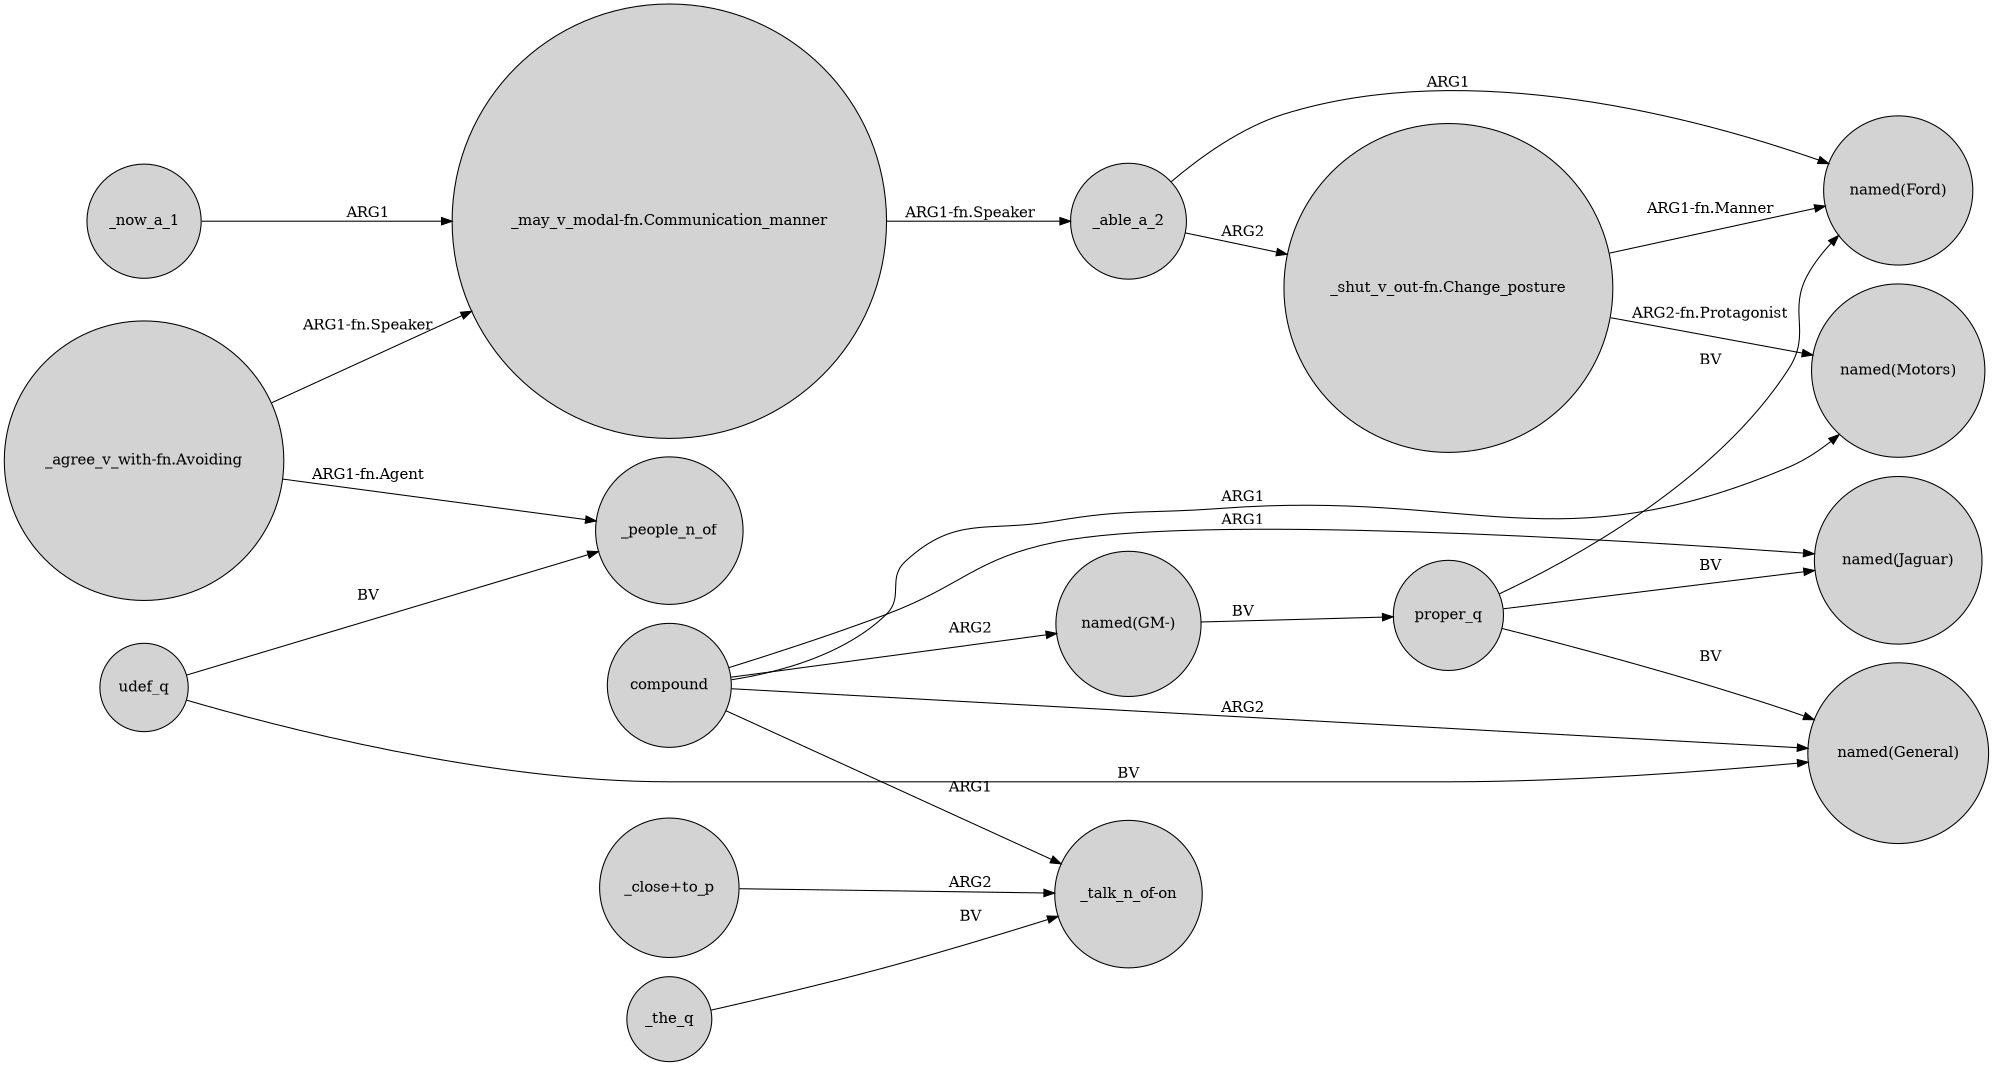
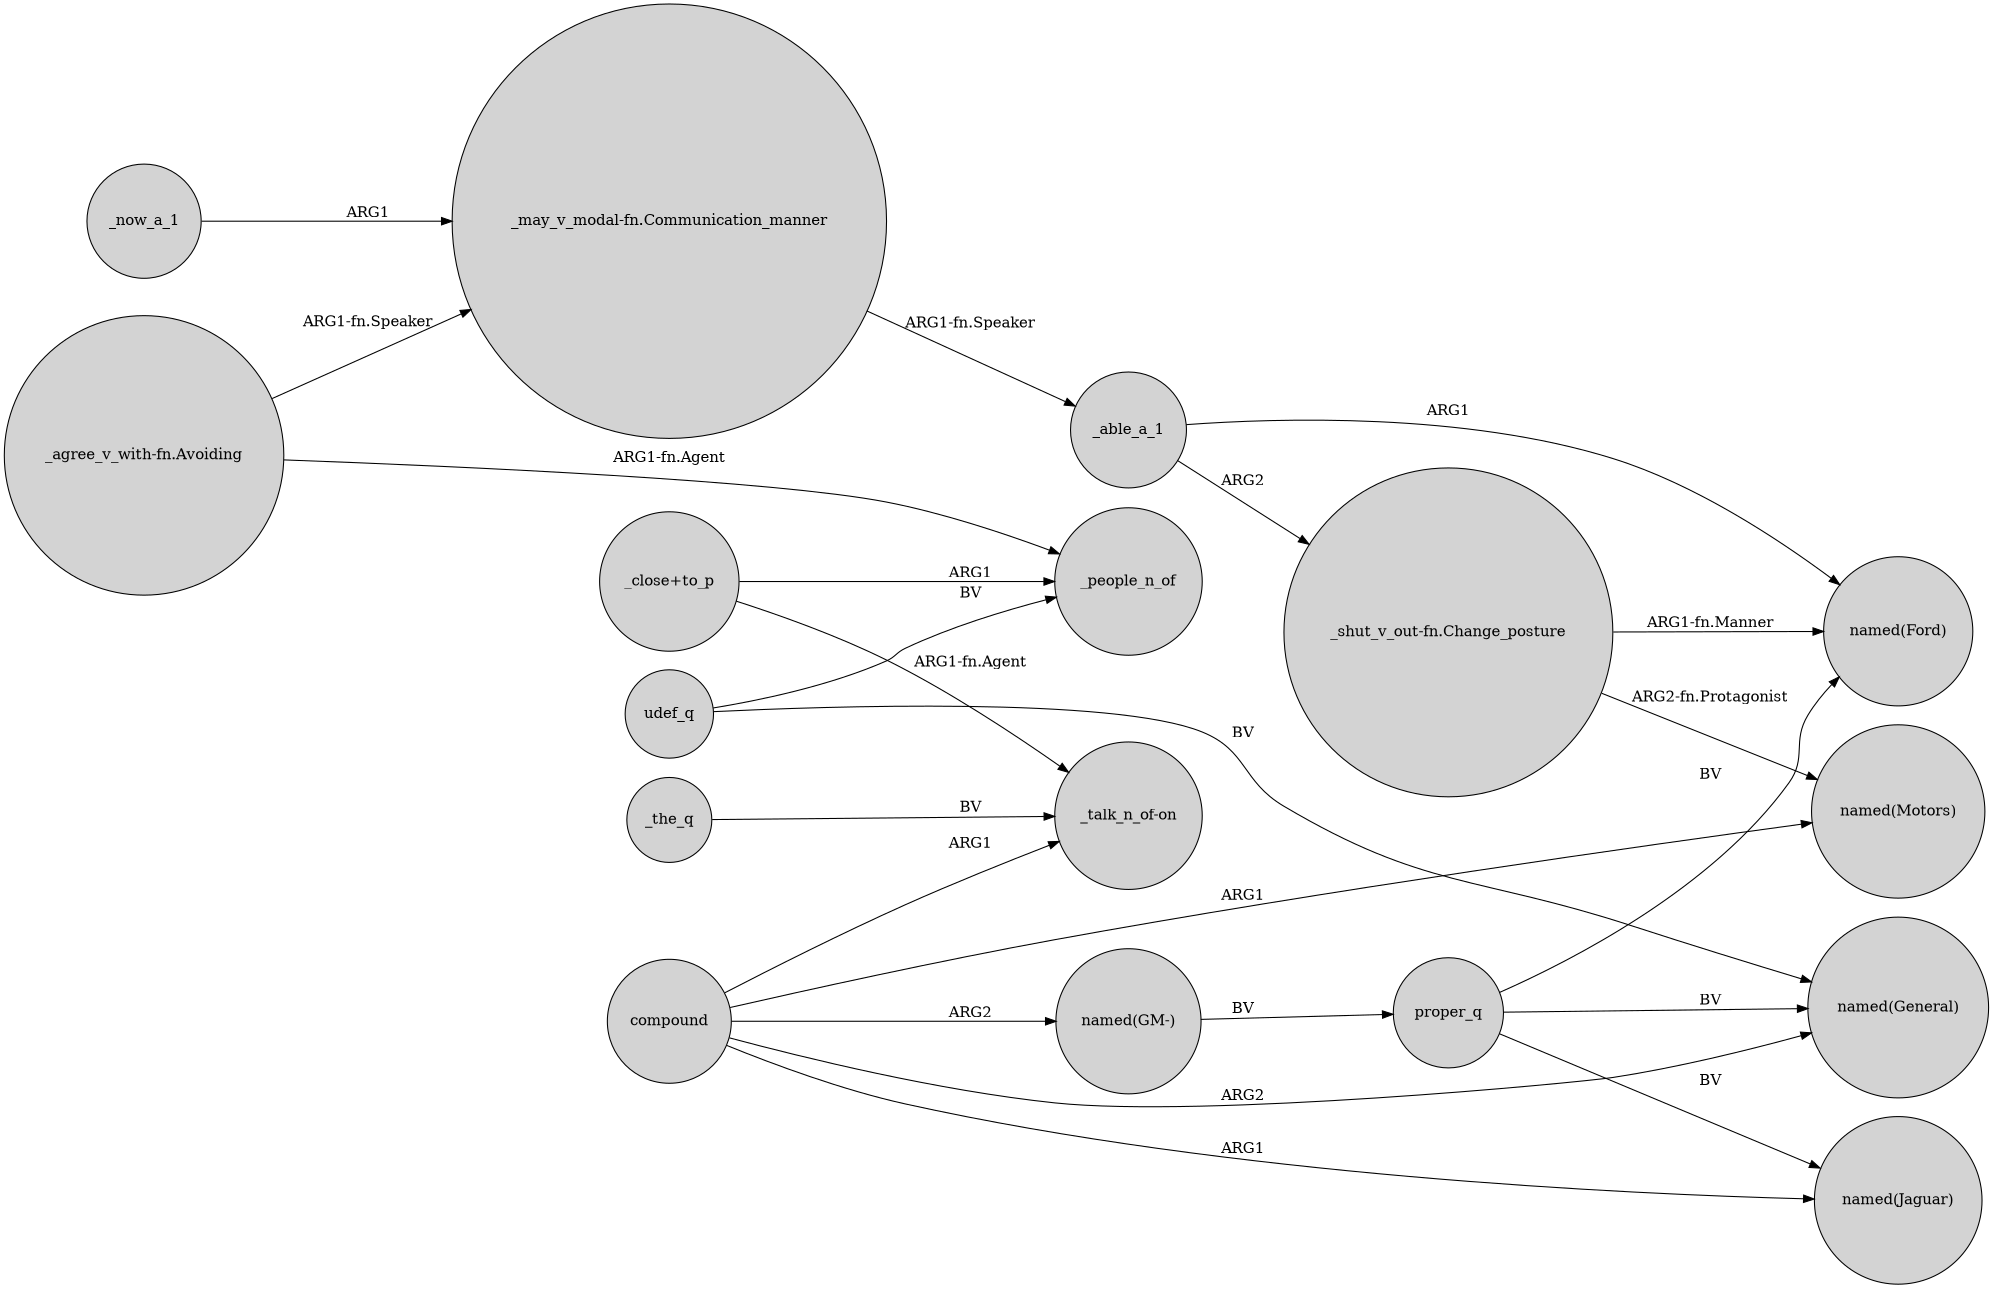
node "_able_a_2": label "_able_a_2" -> "_able_a_1"
edge "_close+to_p" -> "_people_n_of": added, label "ARG1"
edge "_close+to_p" -> "_talk_n_of-on": label "ARG2" -> "ARG1-fn.Agent"
